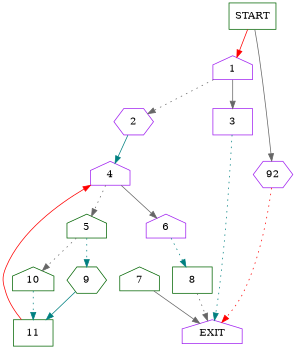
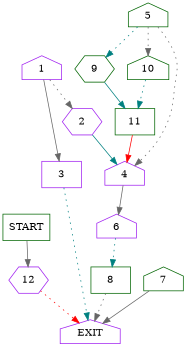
edge "START" -> "1": removed
node "92": label "92" -> "12"
edge "4" -> "5": reversed
